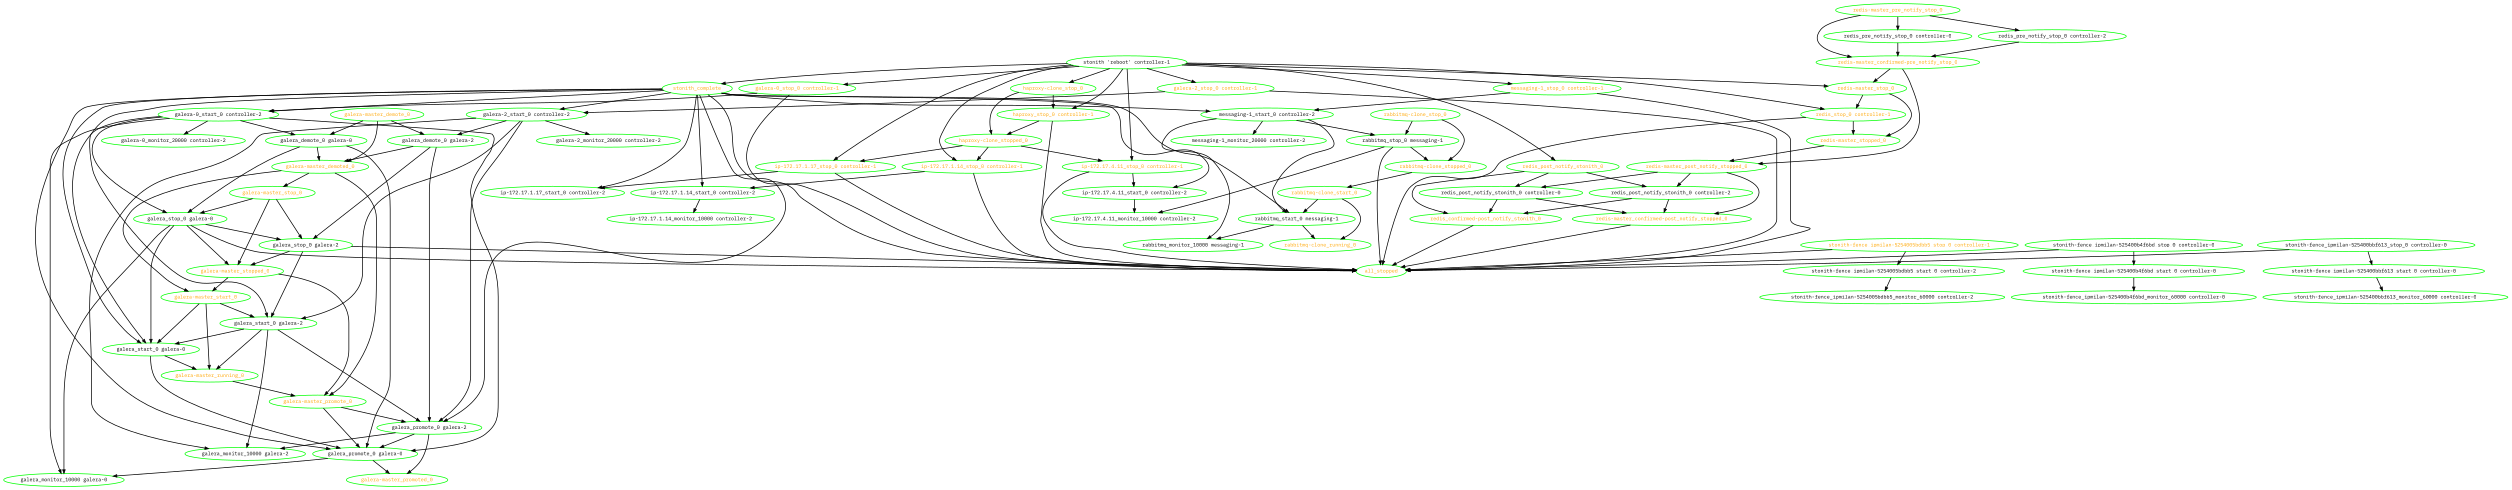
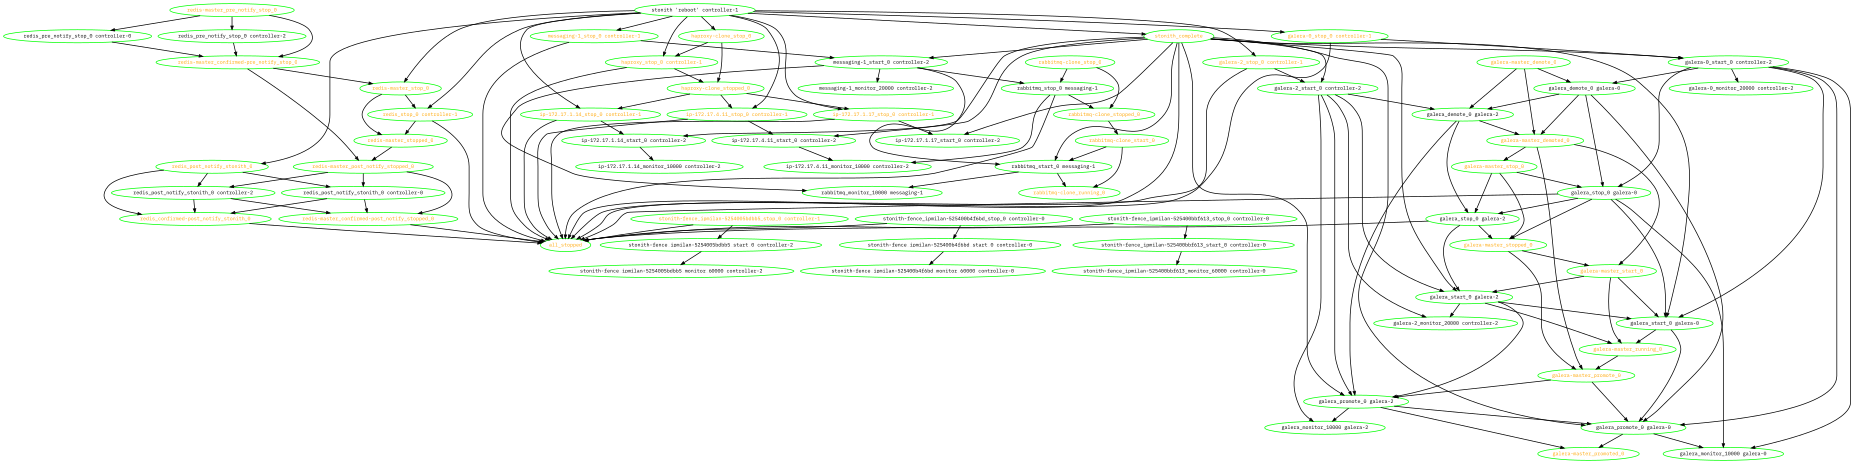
edge "galera_demote_0 galera-0" -> "galera_demote_0 galera-2": added
edge "galera_start_0 galera-2" -> "galera_monitor_10000 galera-2": now "galera_start_0 galera-2" -> "galera-2_monitor_20000 controller-2"
